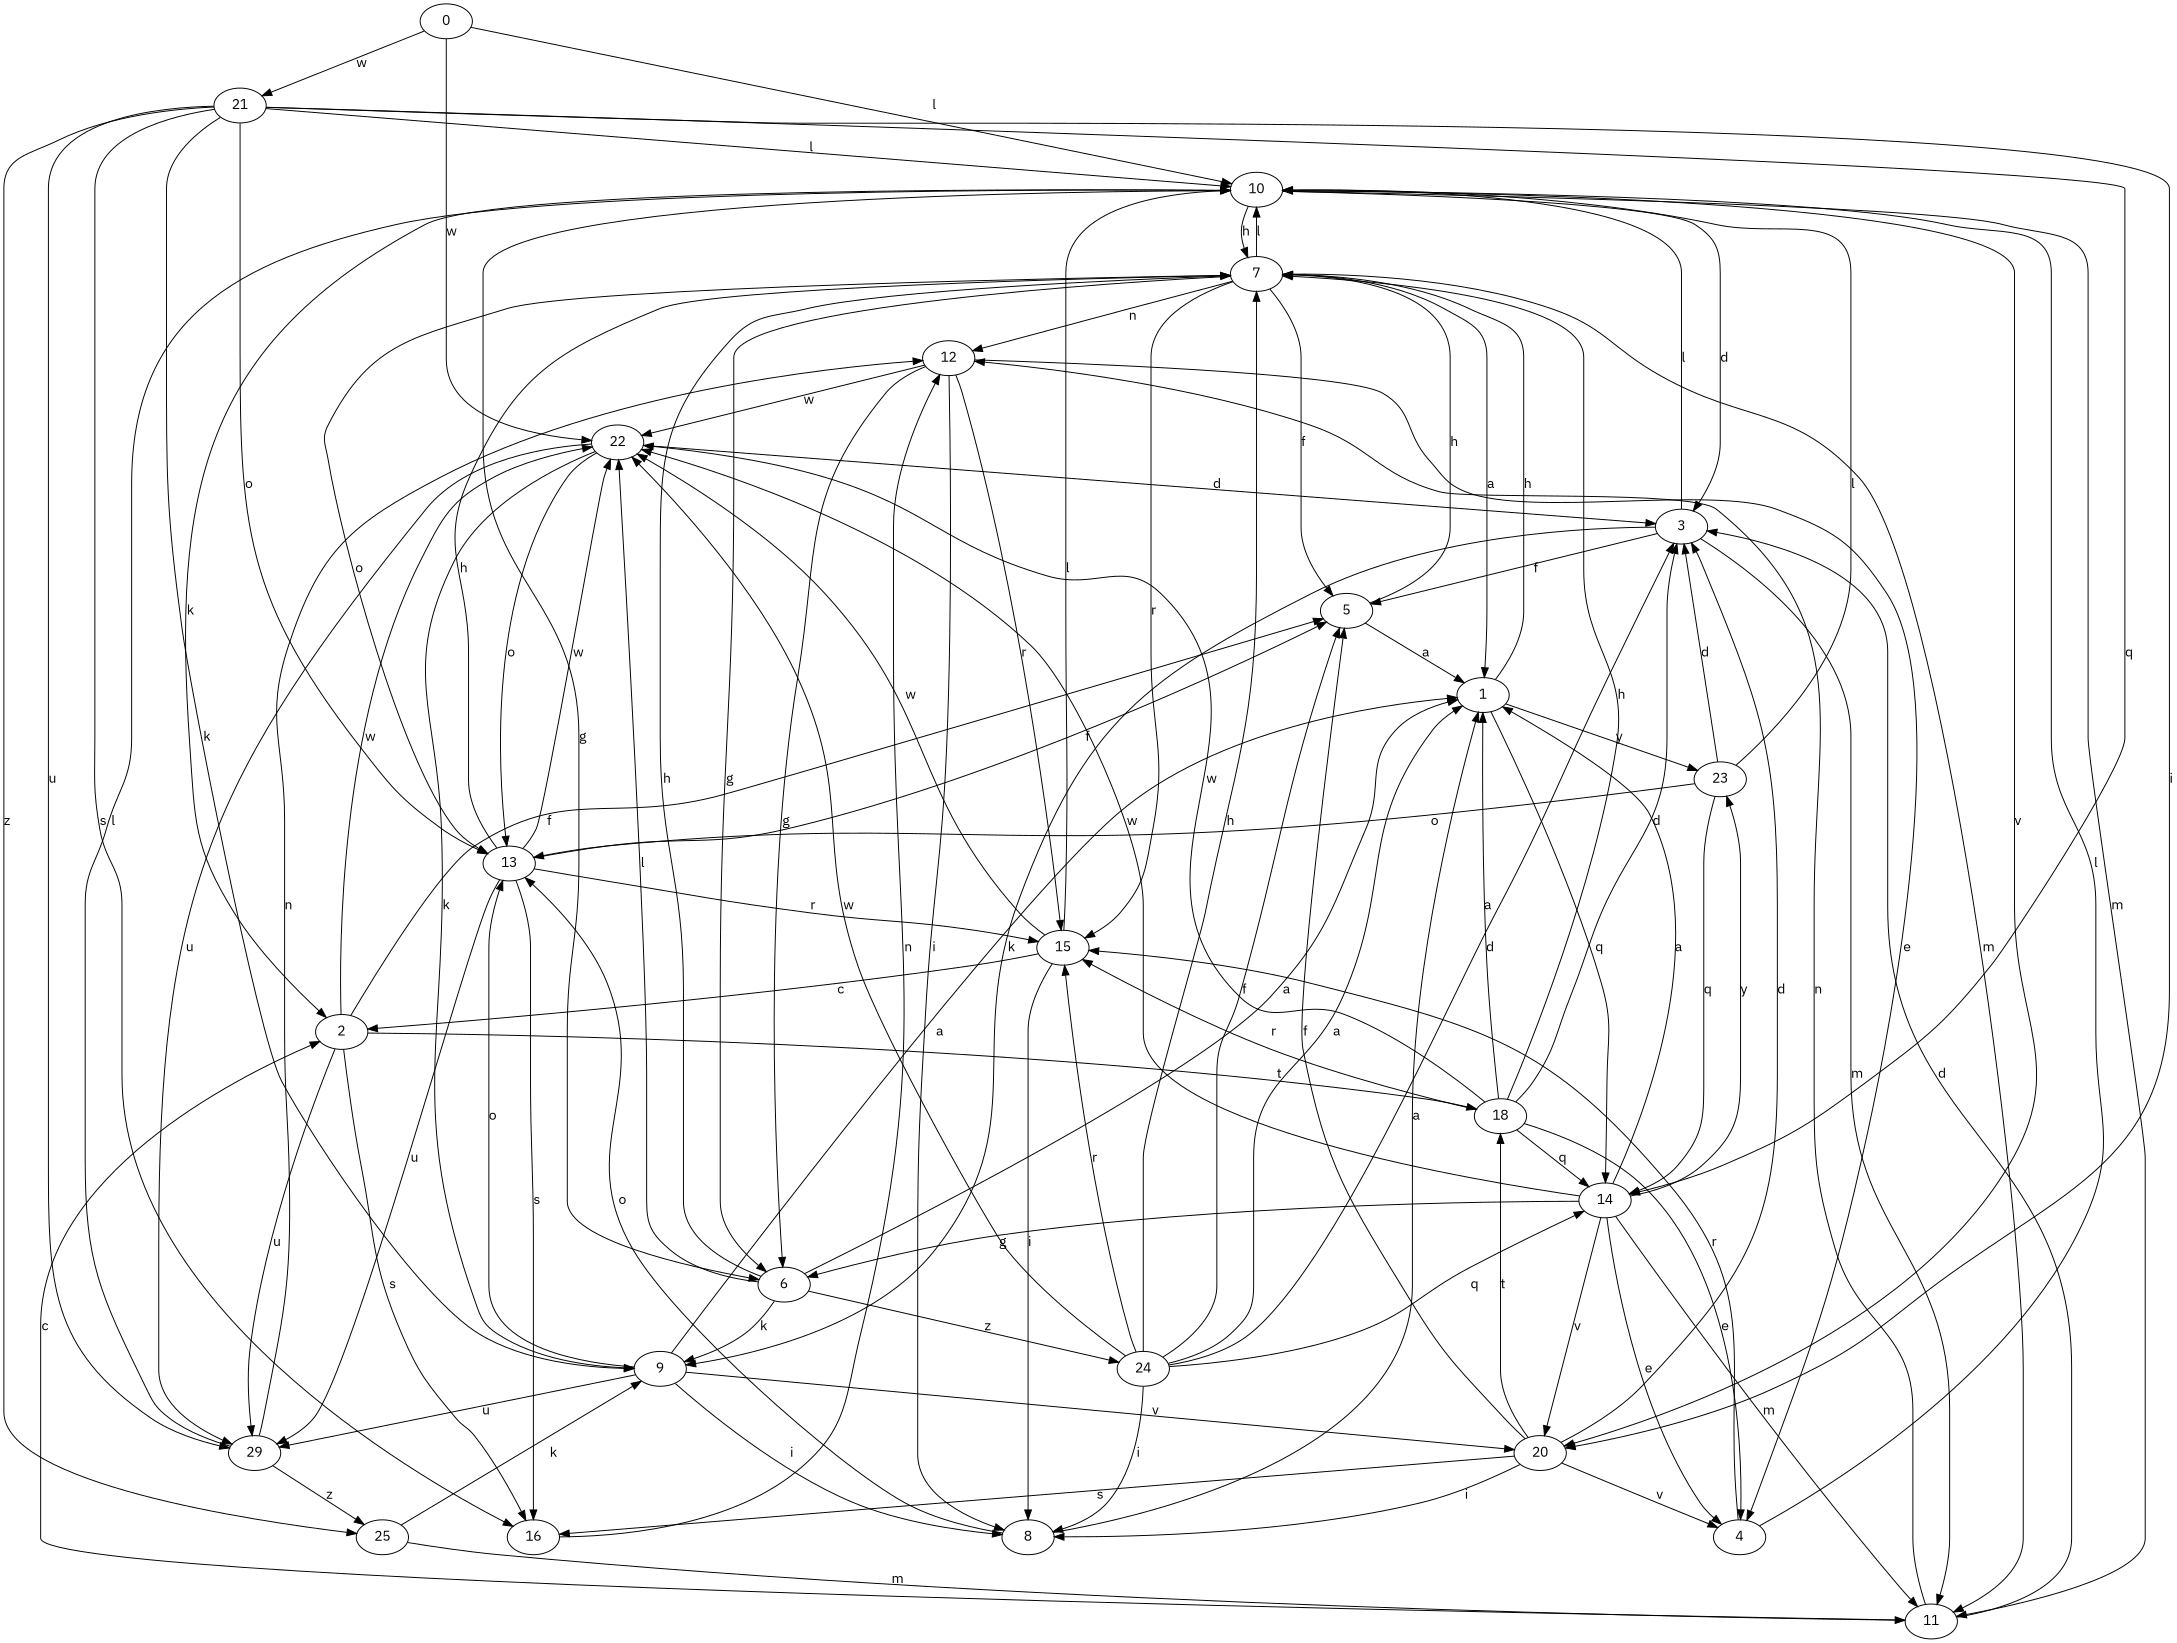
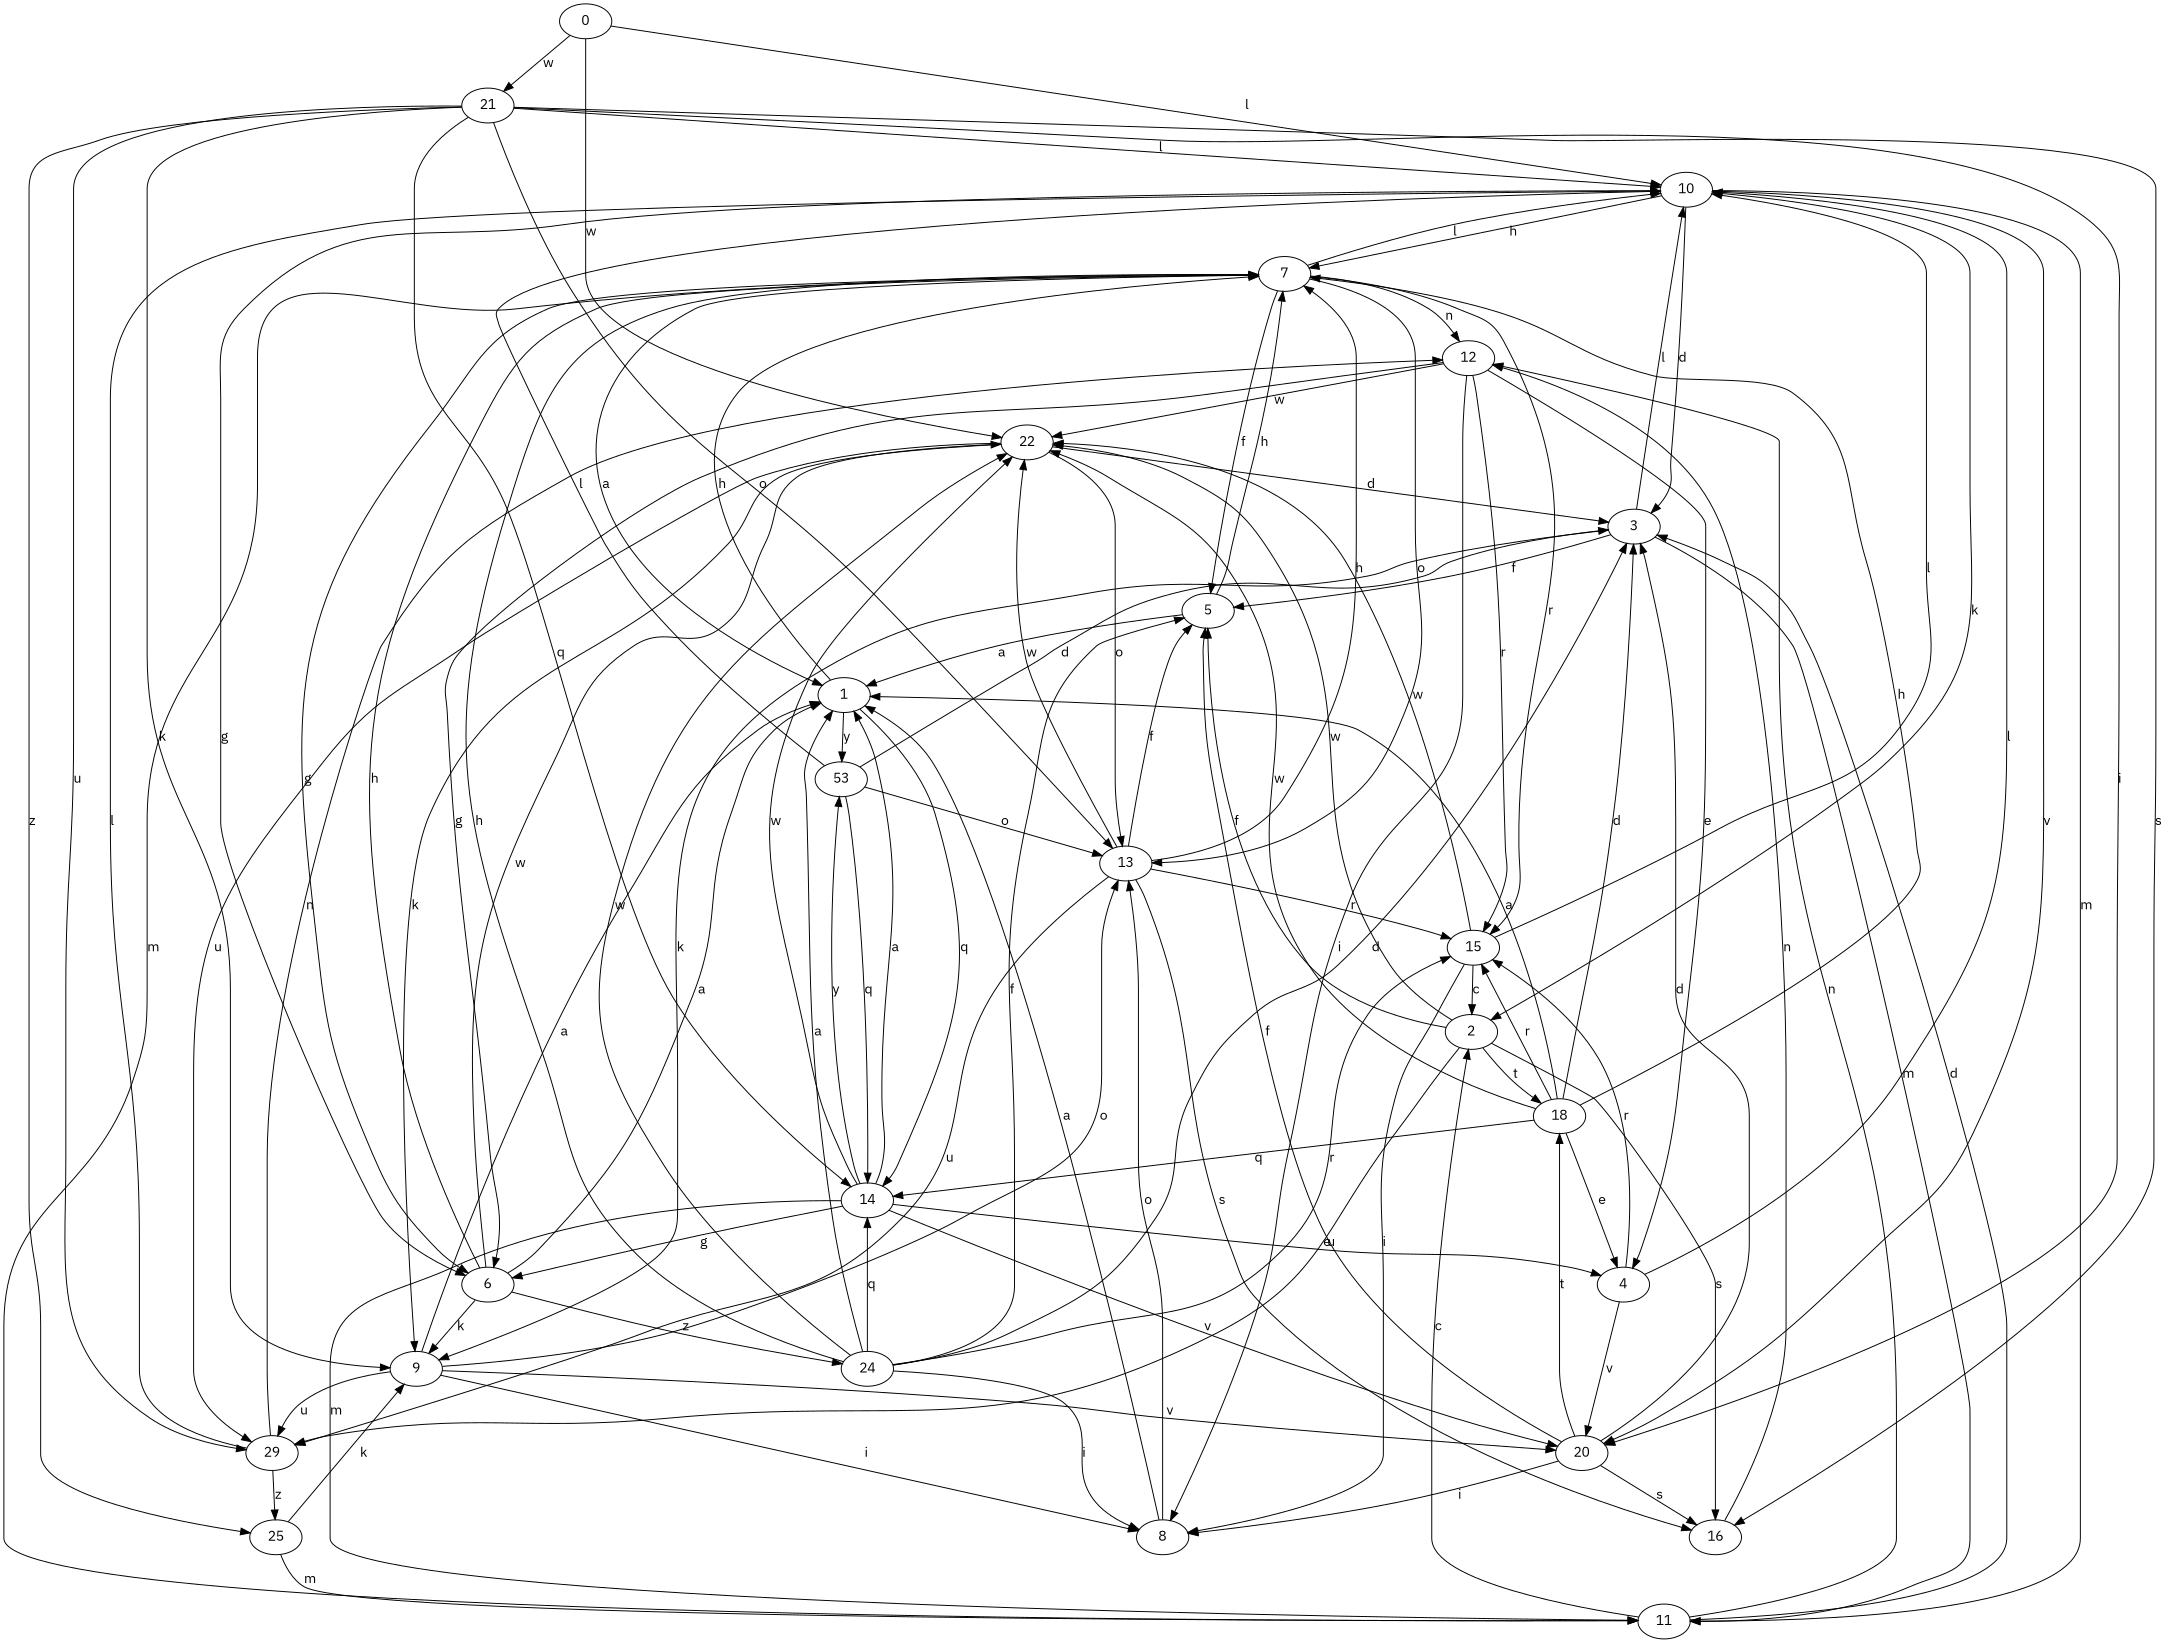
node "23": label "23" -> "53"
edge "6" -> "22": label "l" -> "w"
edge "20" -> "4": reversed
